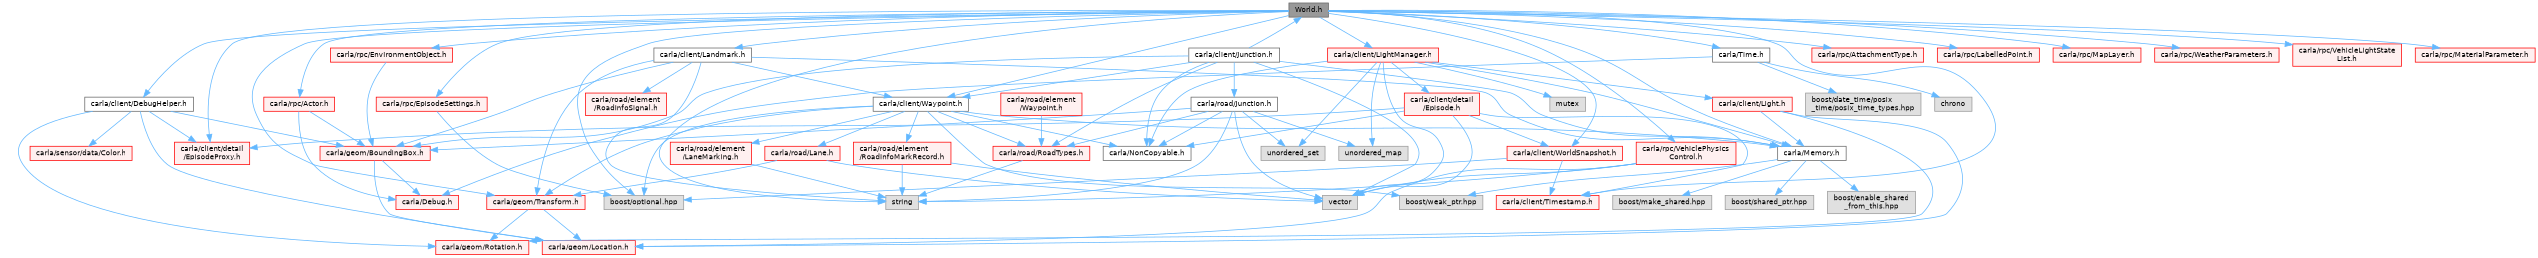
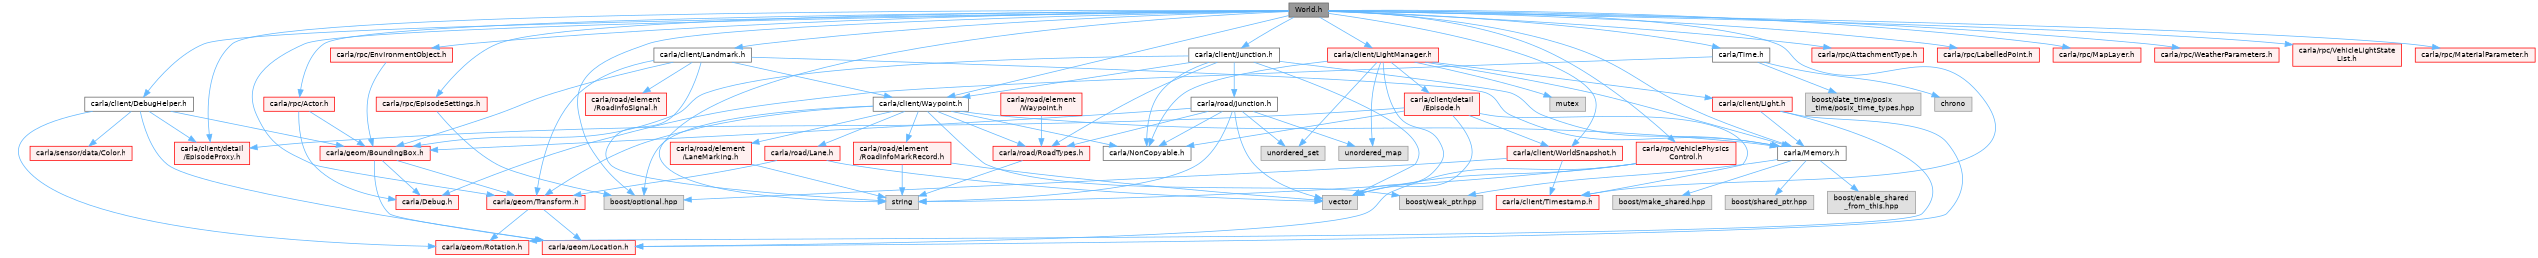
edge "carla/client/Junction.h" -> "World.h": reversed
edge "carla/geom/BoundingBox.h" -> "carla/geom/Transform.h": added
